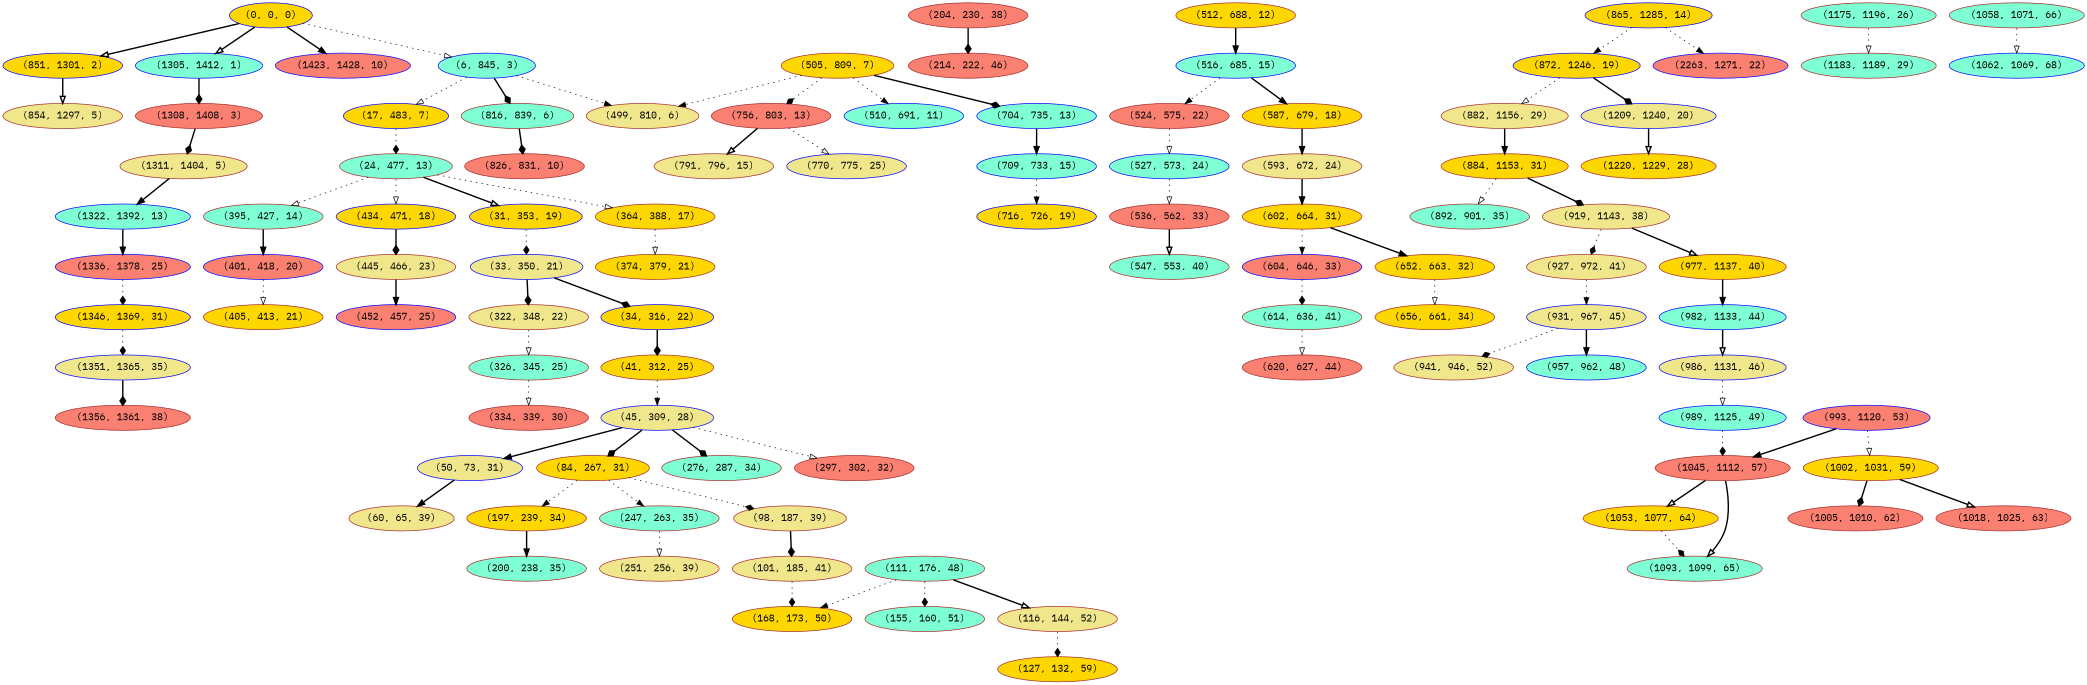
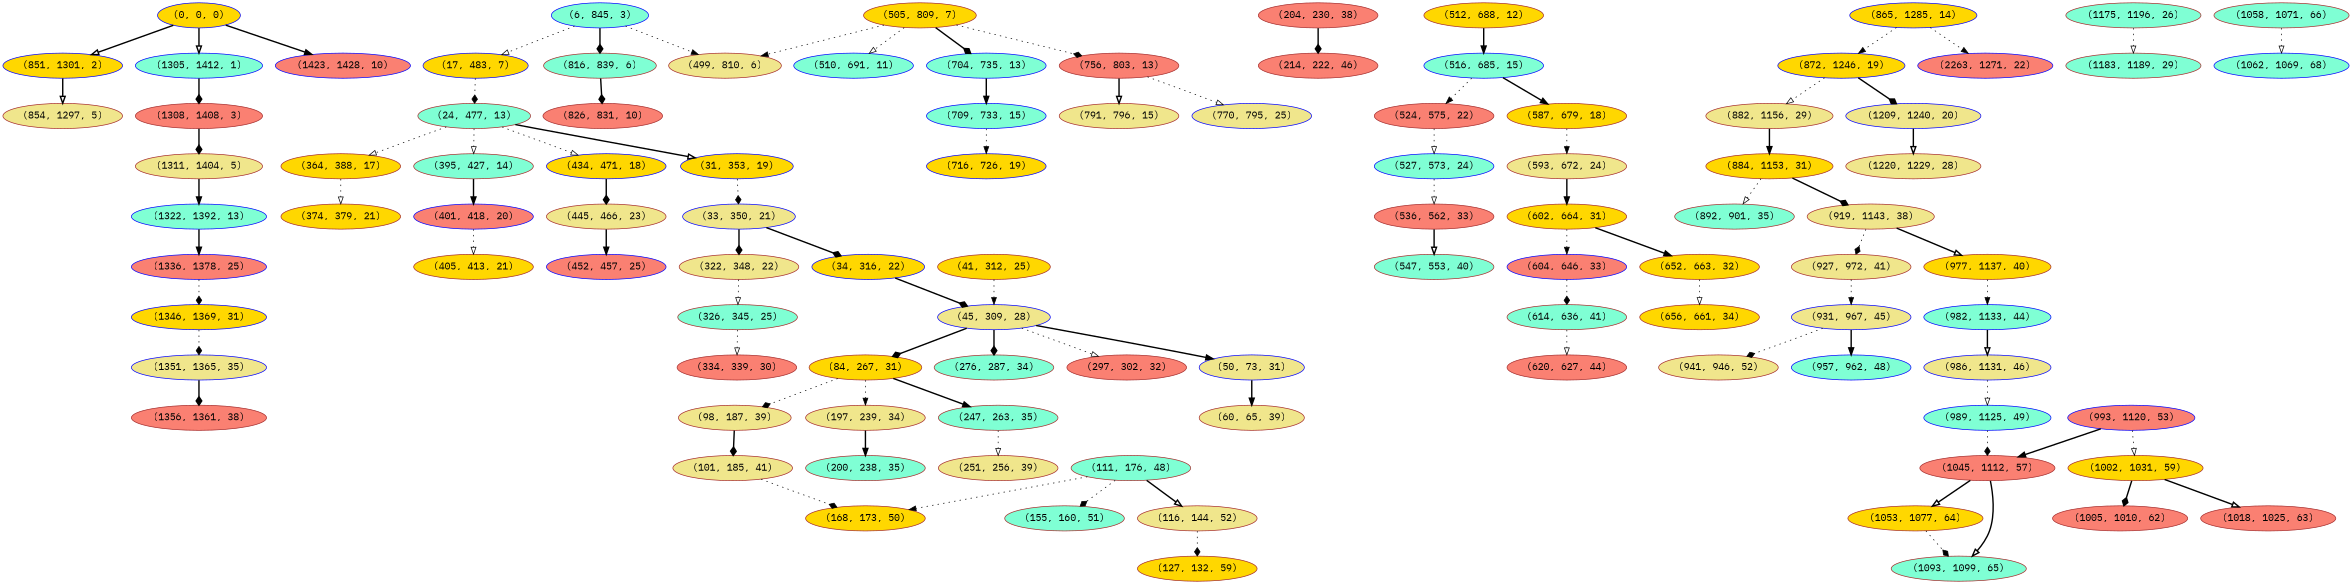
edge "(0, 0, 0)" -> "(6, 845, 3)": removed
edge "(505, 809, 7)" -> "(510, 691, 11)": arrowhead normal -> onormal
edge "(587, 679, 18)" -> "(593, 672, 24)": style bold -> dotted
node "(770, 775, 25)": label "(770, 775, 25)" -> "(770, 795, 25)"
node "(1220, 1229, 28)": fillcolor gold -> khaki
edge "(977, 1137, 40)" -> "(982, 1133, 44)": style bold -> dotted
edge "(34, 316, 22)" -> "(41, 312, 25)": now "(34, 316, 22)" -> "(45, 309, 28)"
edge "(84, 267, 31)" -> "(247, 263, 35)": style dotted -> bold
node "(197, 239, 34)": fillcolor gold -> khaki
